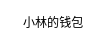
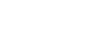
node "小林的钱包": removed
